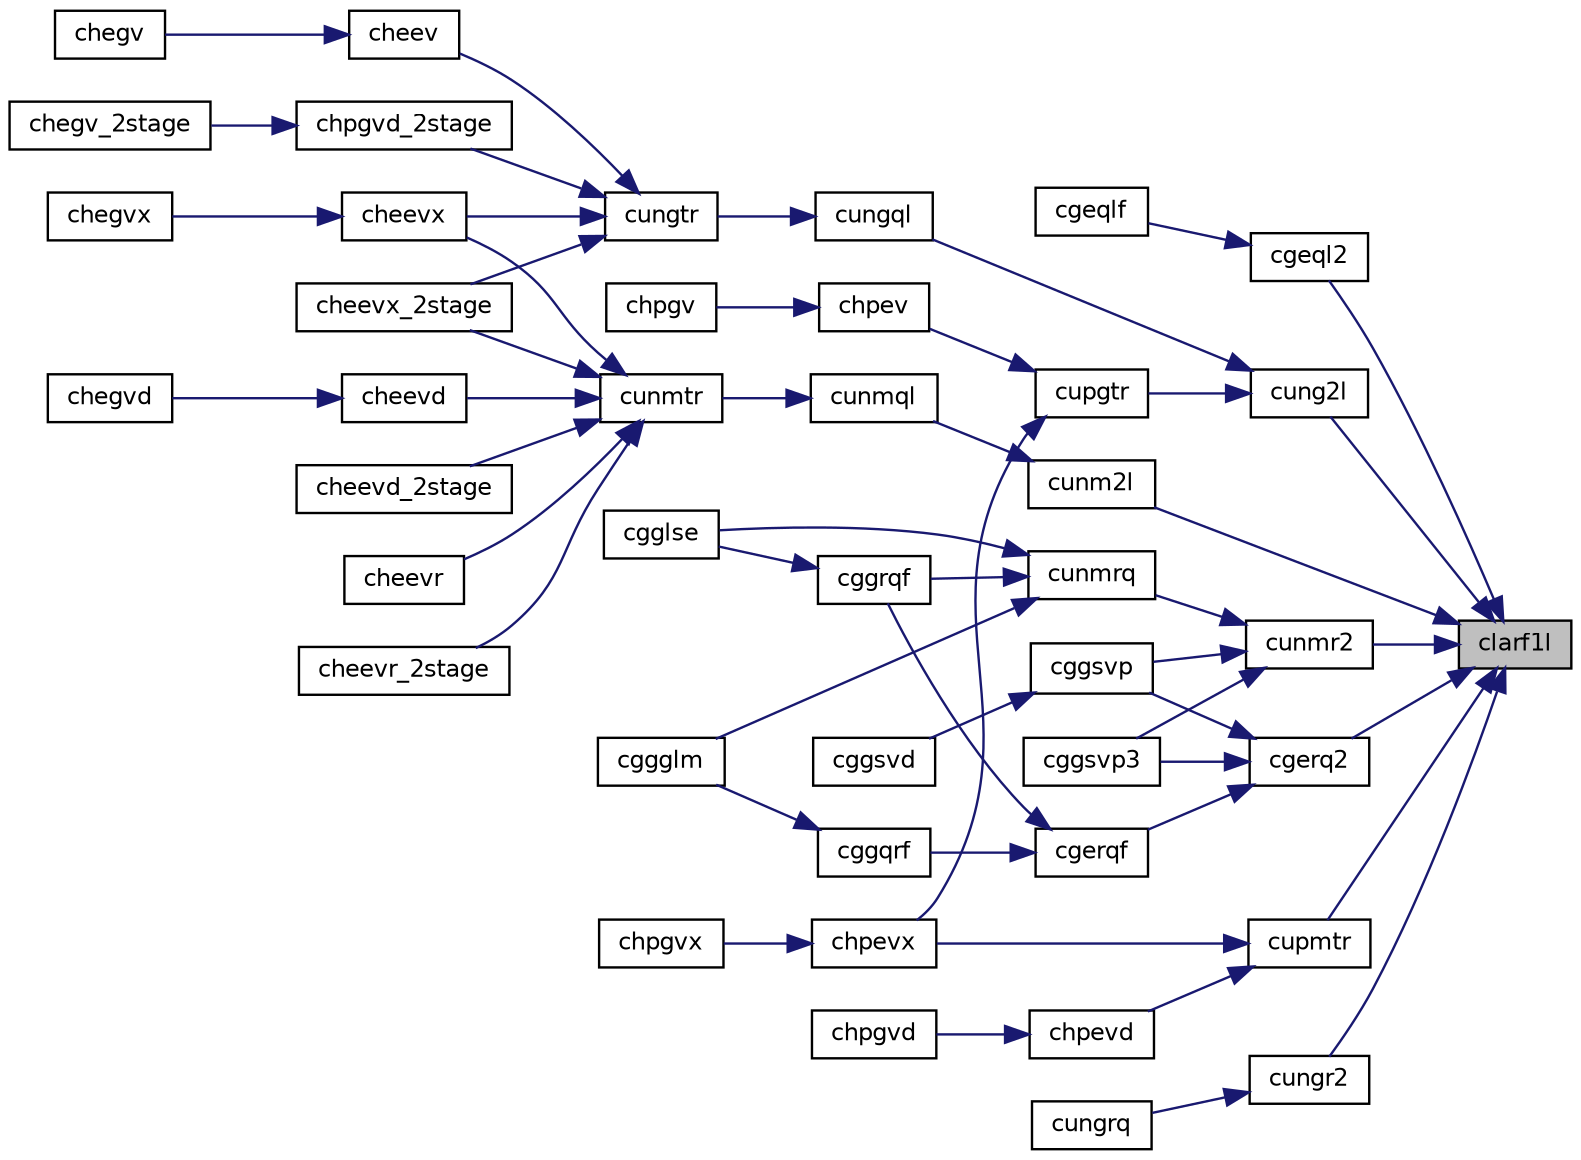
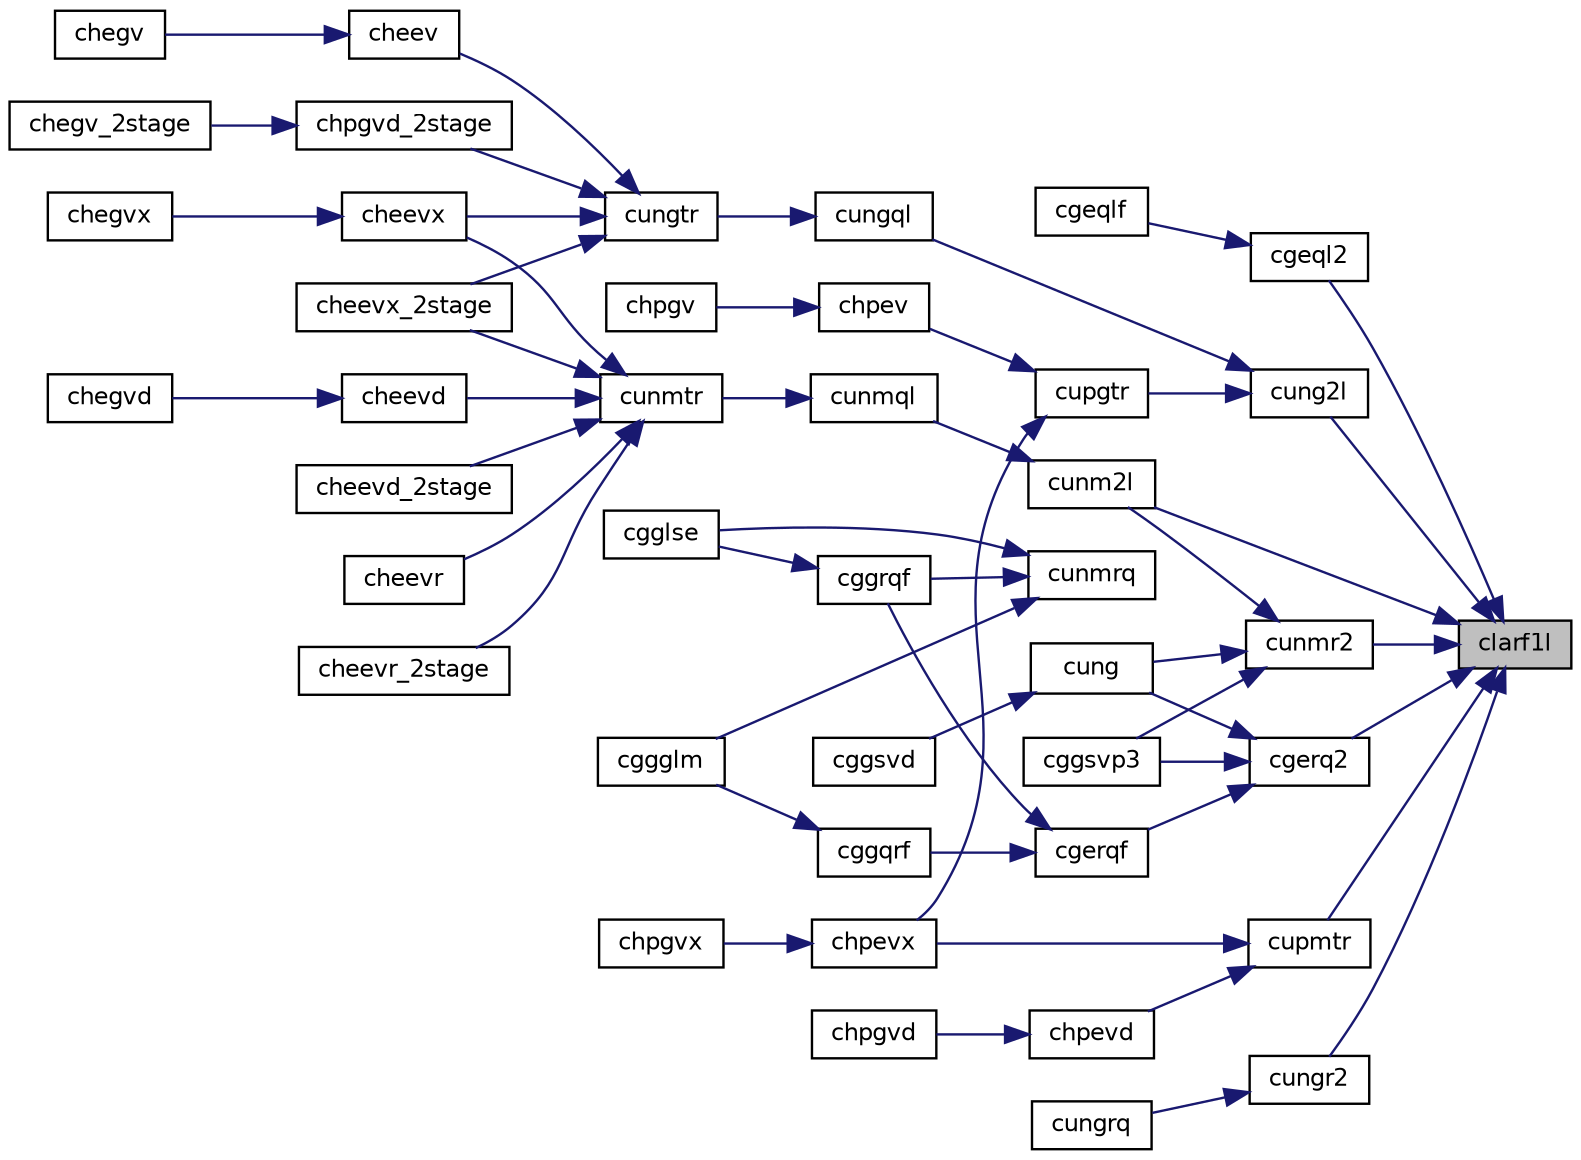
edge "cunmrq" -> "cunmr2": now "cunm2l" -> "cunmr2"
node "cggsvp": label "cggsvp" -> "cung"
